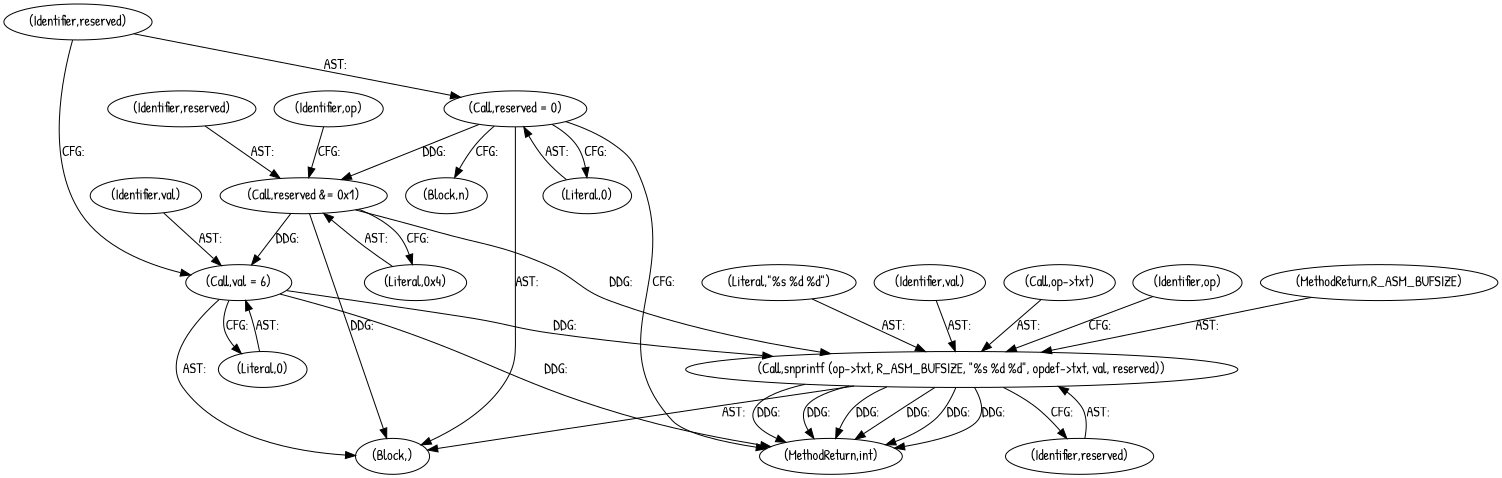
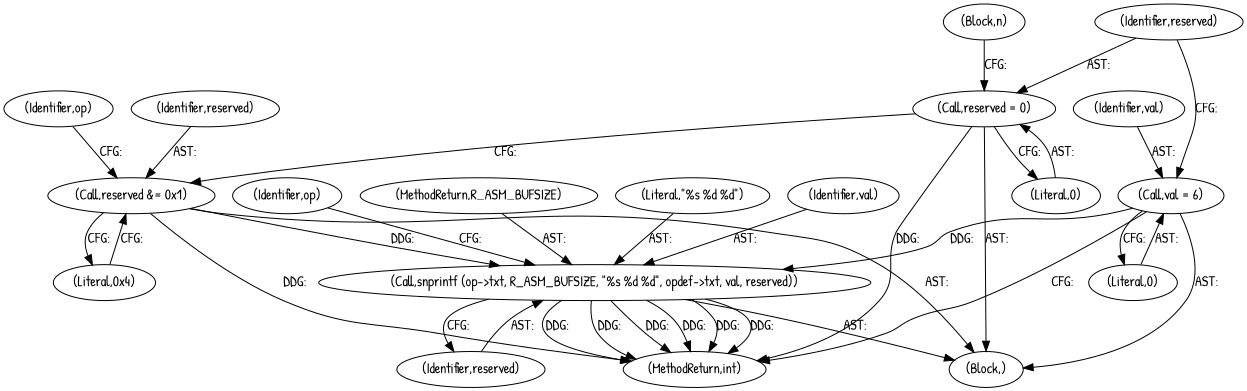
edge "(Call,reserved = 0)" -> "(Block,n)": reversed
edge "(Call,reserved = 0)" -> "(Call,reserved &= 0x1)": label "DDG: " -> "CFG: "
edge "(Call,reserved &= 0x1)" -> "(Call,val = 6)": now "(Call,reserved &= 0x1)" -> "(MethodReturn,int)"
edge "(Literal,0x4)" -> "(Call,reserved &= 0x1)": label "AST: " -> "CFG: "
edge "(Call,reserved = 0)" -> "(MethodReturn,int)": label "CFG: " -> "DDG: "
node "(Call,op->txt)": removed
edge "(Call,reserved &= 0x1)" -> "(Block,)": label "DDG: " -> "AST: "
edge "(Call,val = 6)" -> "(MethodReturn,int)": label "DDG: " -> "CFG: "
